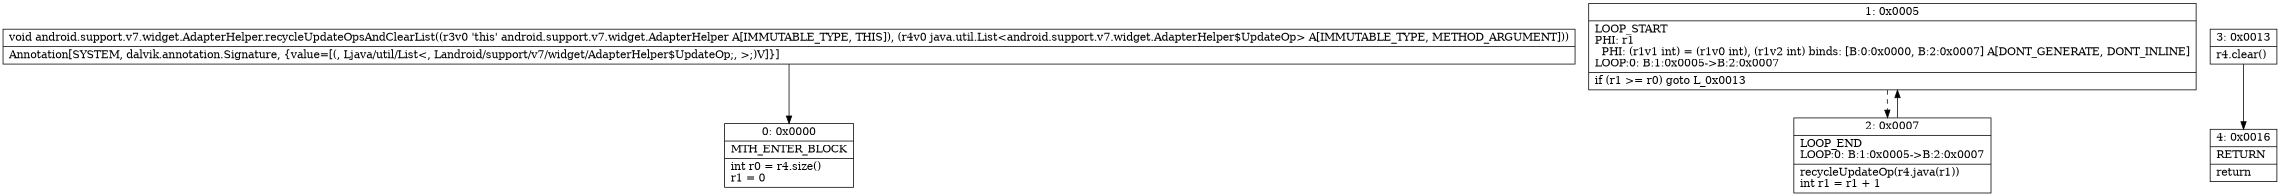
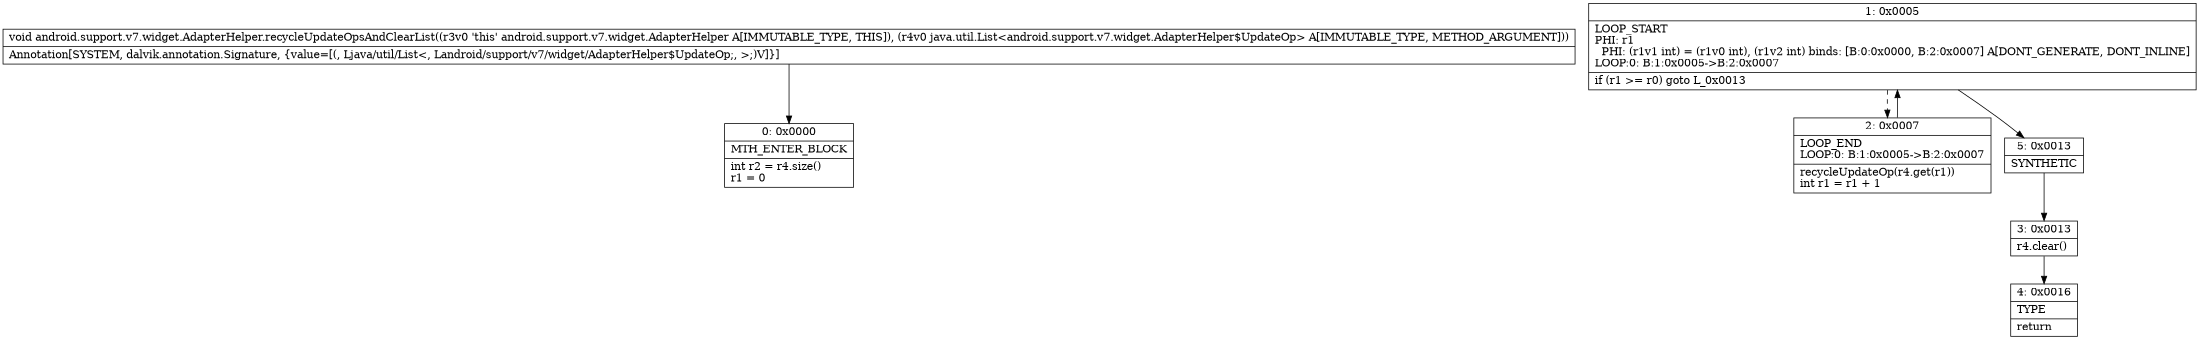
node "5: 0x0013": added
node "4: 0x0016": text "RETURN" -> "TYPE"
node "0: 0x0000": text "int r0 = r4.size()" -> "int r2 = r4.size()"
node "2: 0x0007": text "recycleUpdateOp(r4.java(r1))" -> "recycleUpdateOp(r4.get(r1))"
